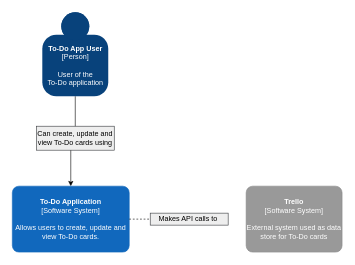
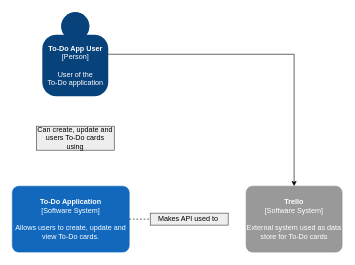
node "Can create, update and view To-Do cards using": label "Can create, update and view To-Do cards using" -> "Can create, update and users To-Do cards using"
edge "To-Do App User [Person] User of the To-Do application" -> "To-Do Application [Software System] Allows users to create, update and view To-Do cards.": now "To-Do App User [Person] User of the To-Do application" -> "Trello [Software System] External system used as data store for To-Do cards"
node "Makes API calls to": label "Makes API calls to" -> "Makes API used to"
